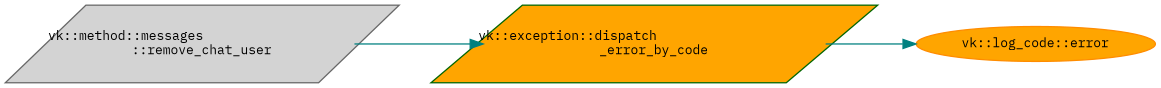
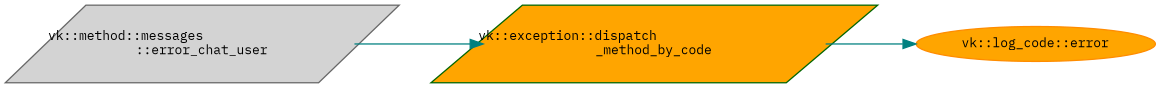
node "vk::method::messages ::remove_chat_user": label "vk::method::messages ::remove_chat_user" -> "vk::method::messages ::error_chat_user"
node "vk::exception::dispatch _error_by_code": label "vk::exception::dispatch _error_by_code" -> "vk::exception::dispatch _method_by_code"
